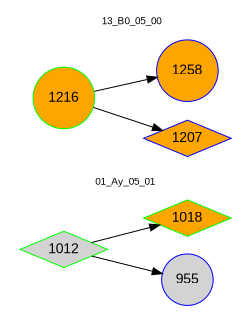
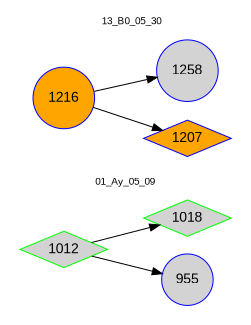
cluster "13_B0_05_00": label "13_B0_05_00" -> "13_B0_05_30"
node "1258": fillcolor orange -> lightgrey
node "1216": color green -> blue
cluster "01_Ay_05_01": label "01_Ay_05_01" -> "01_Ay_05_09"
node "1018": fillcolor orange -> lightgrey
